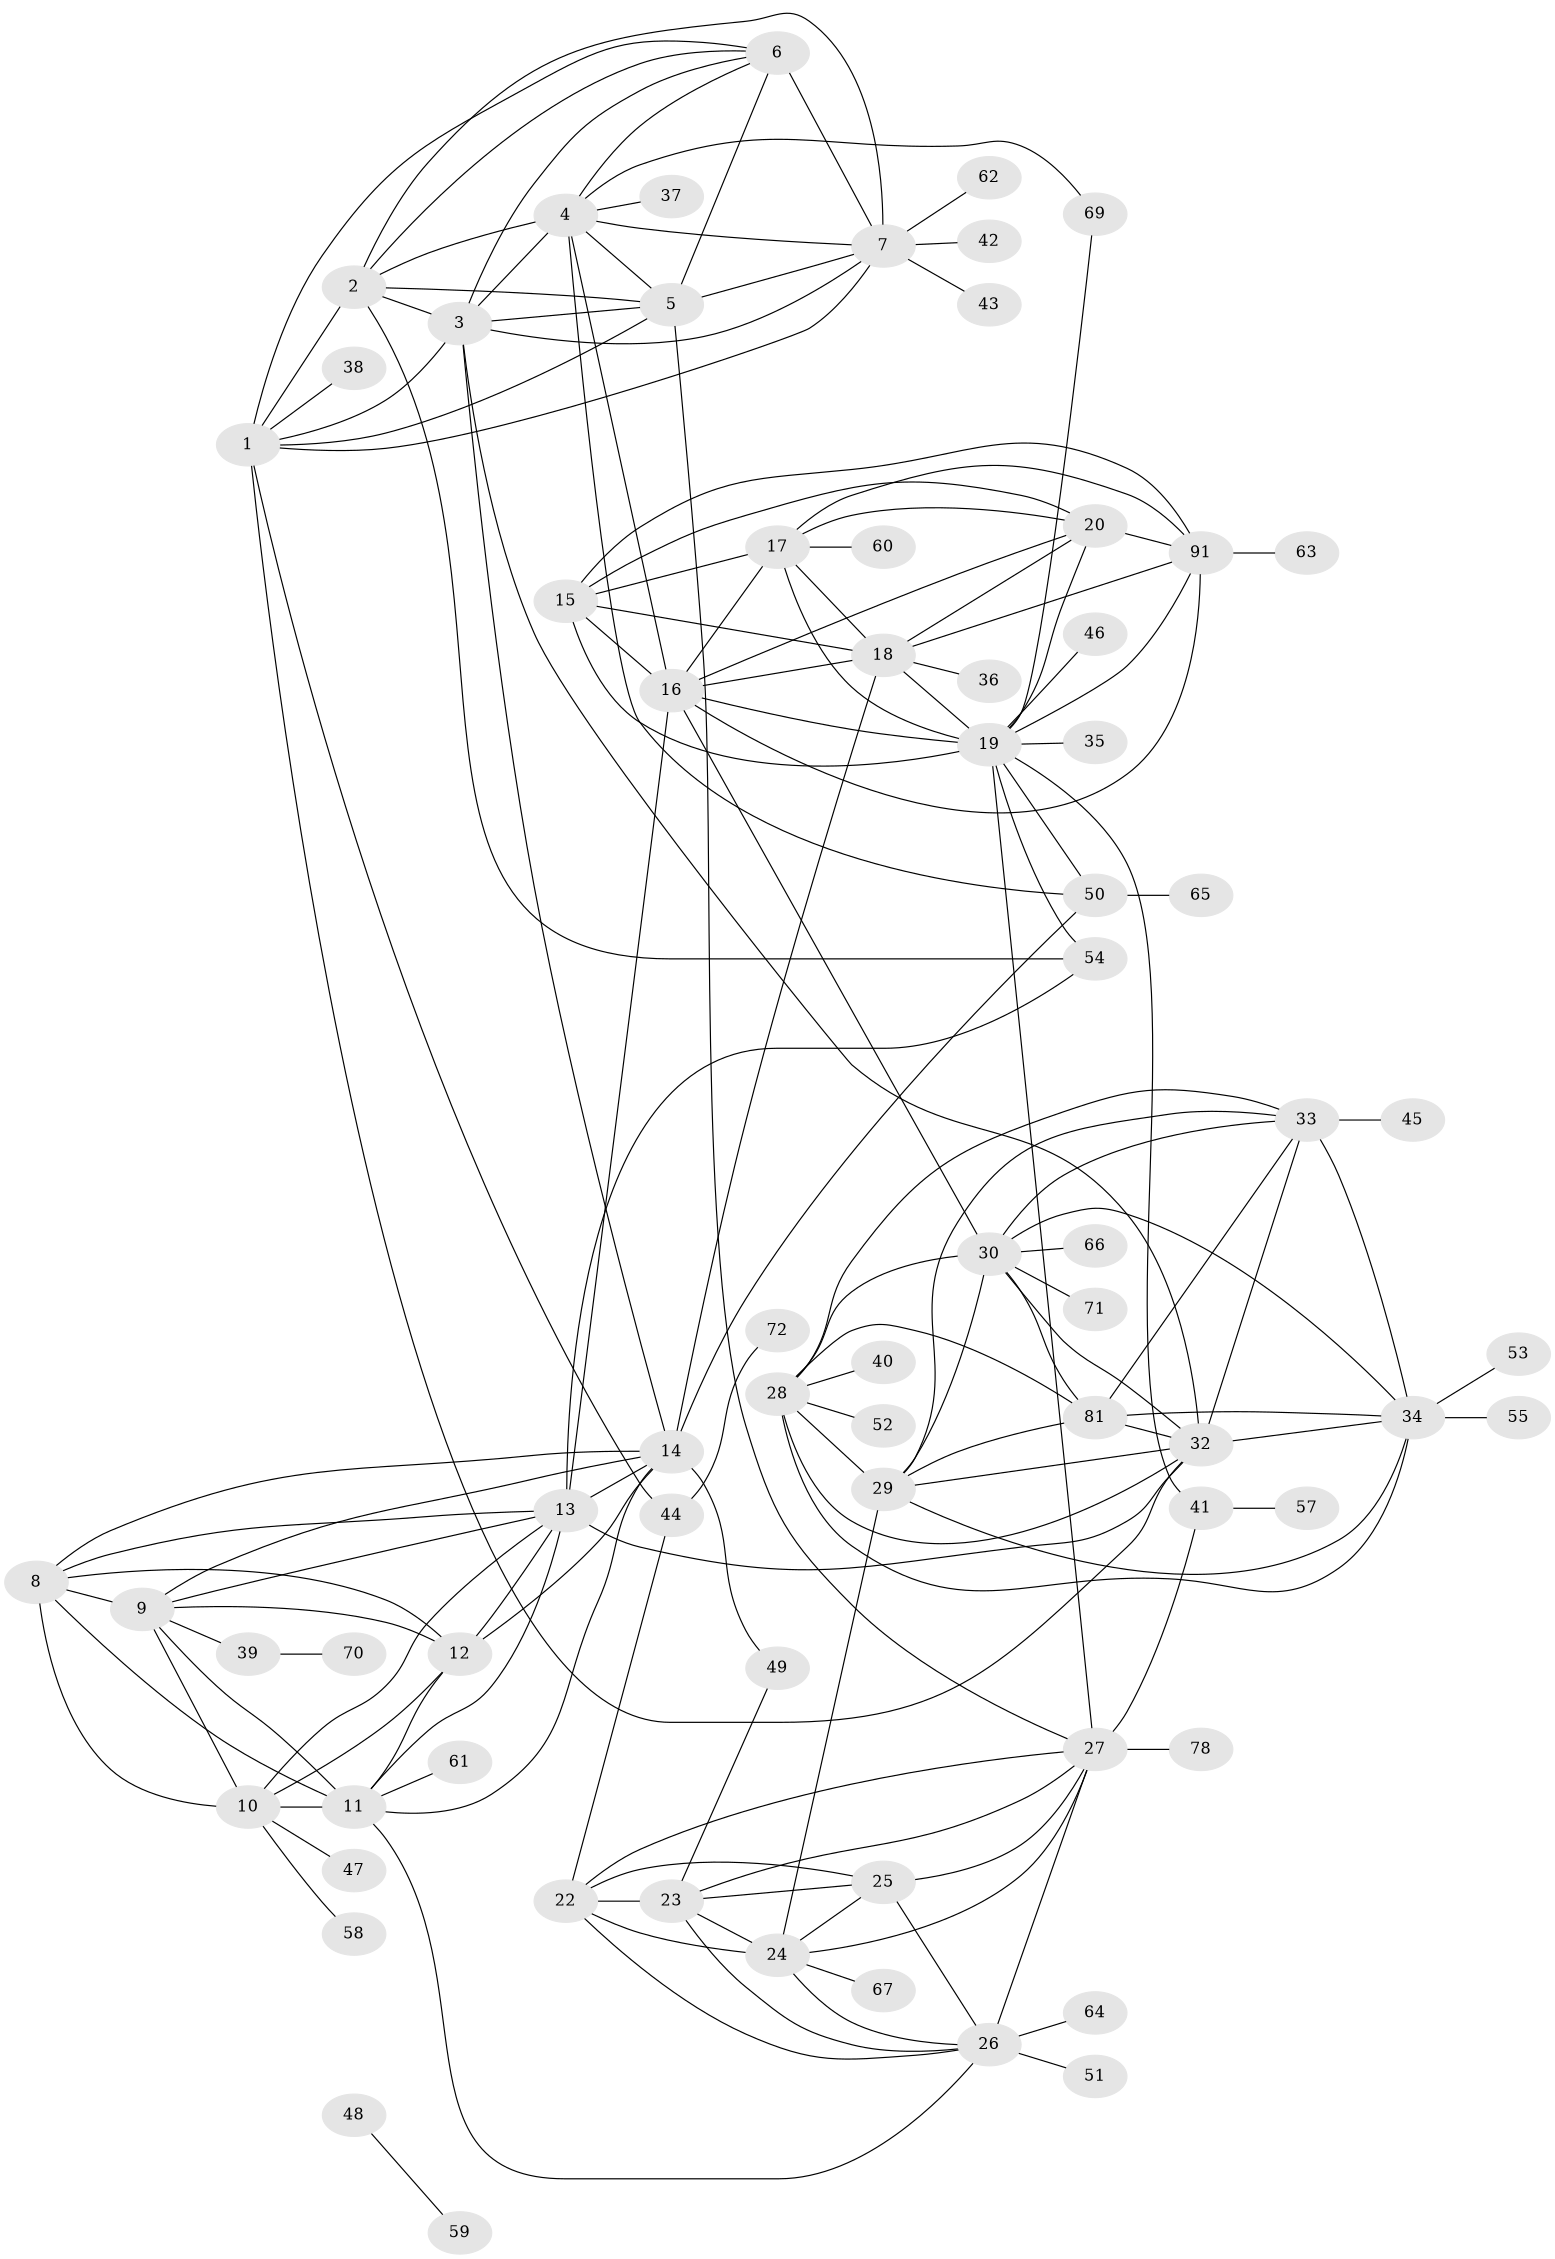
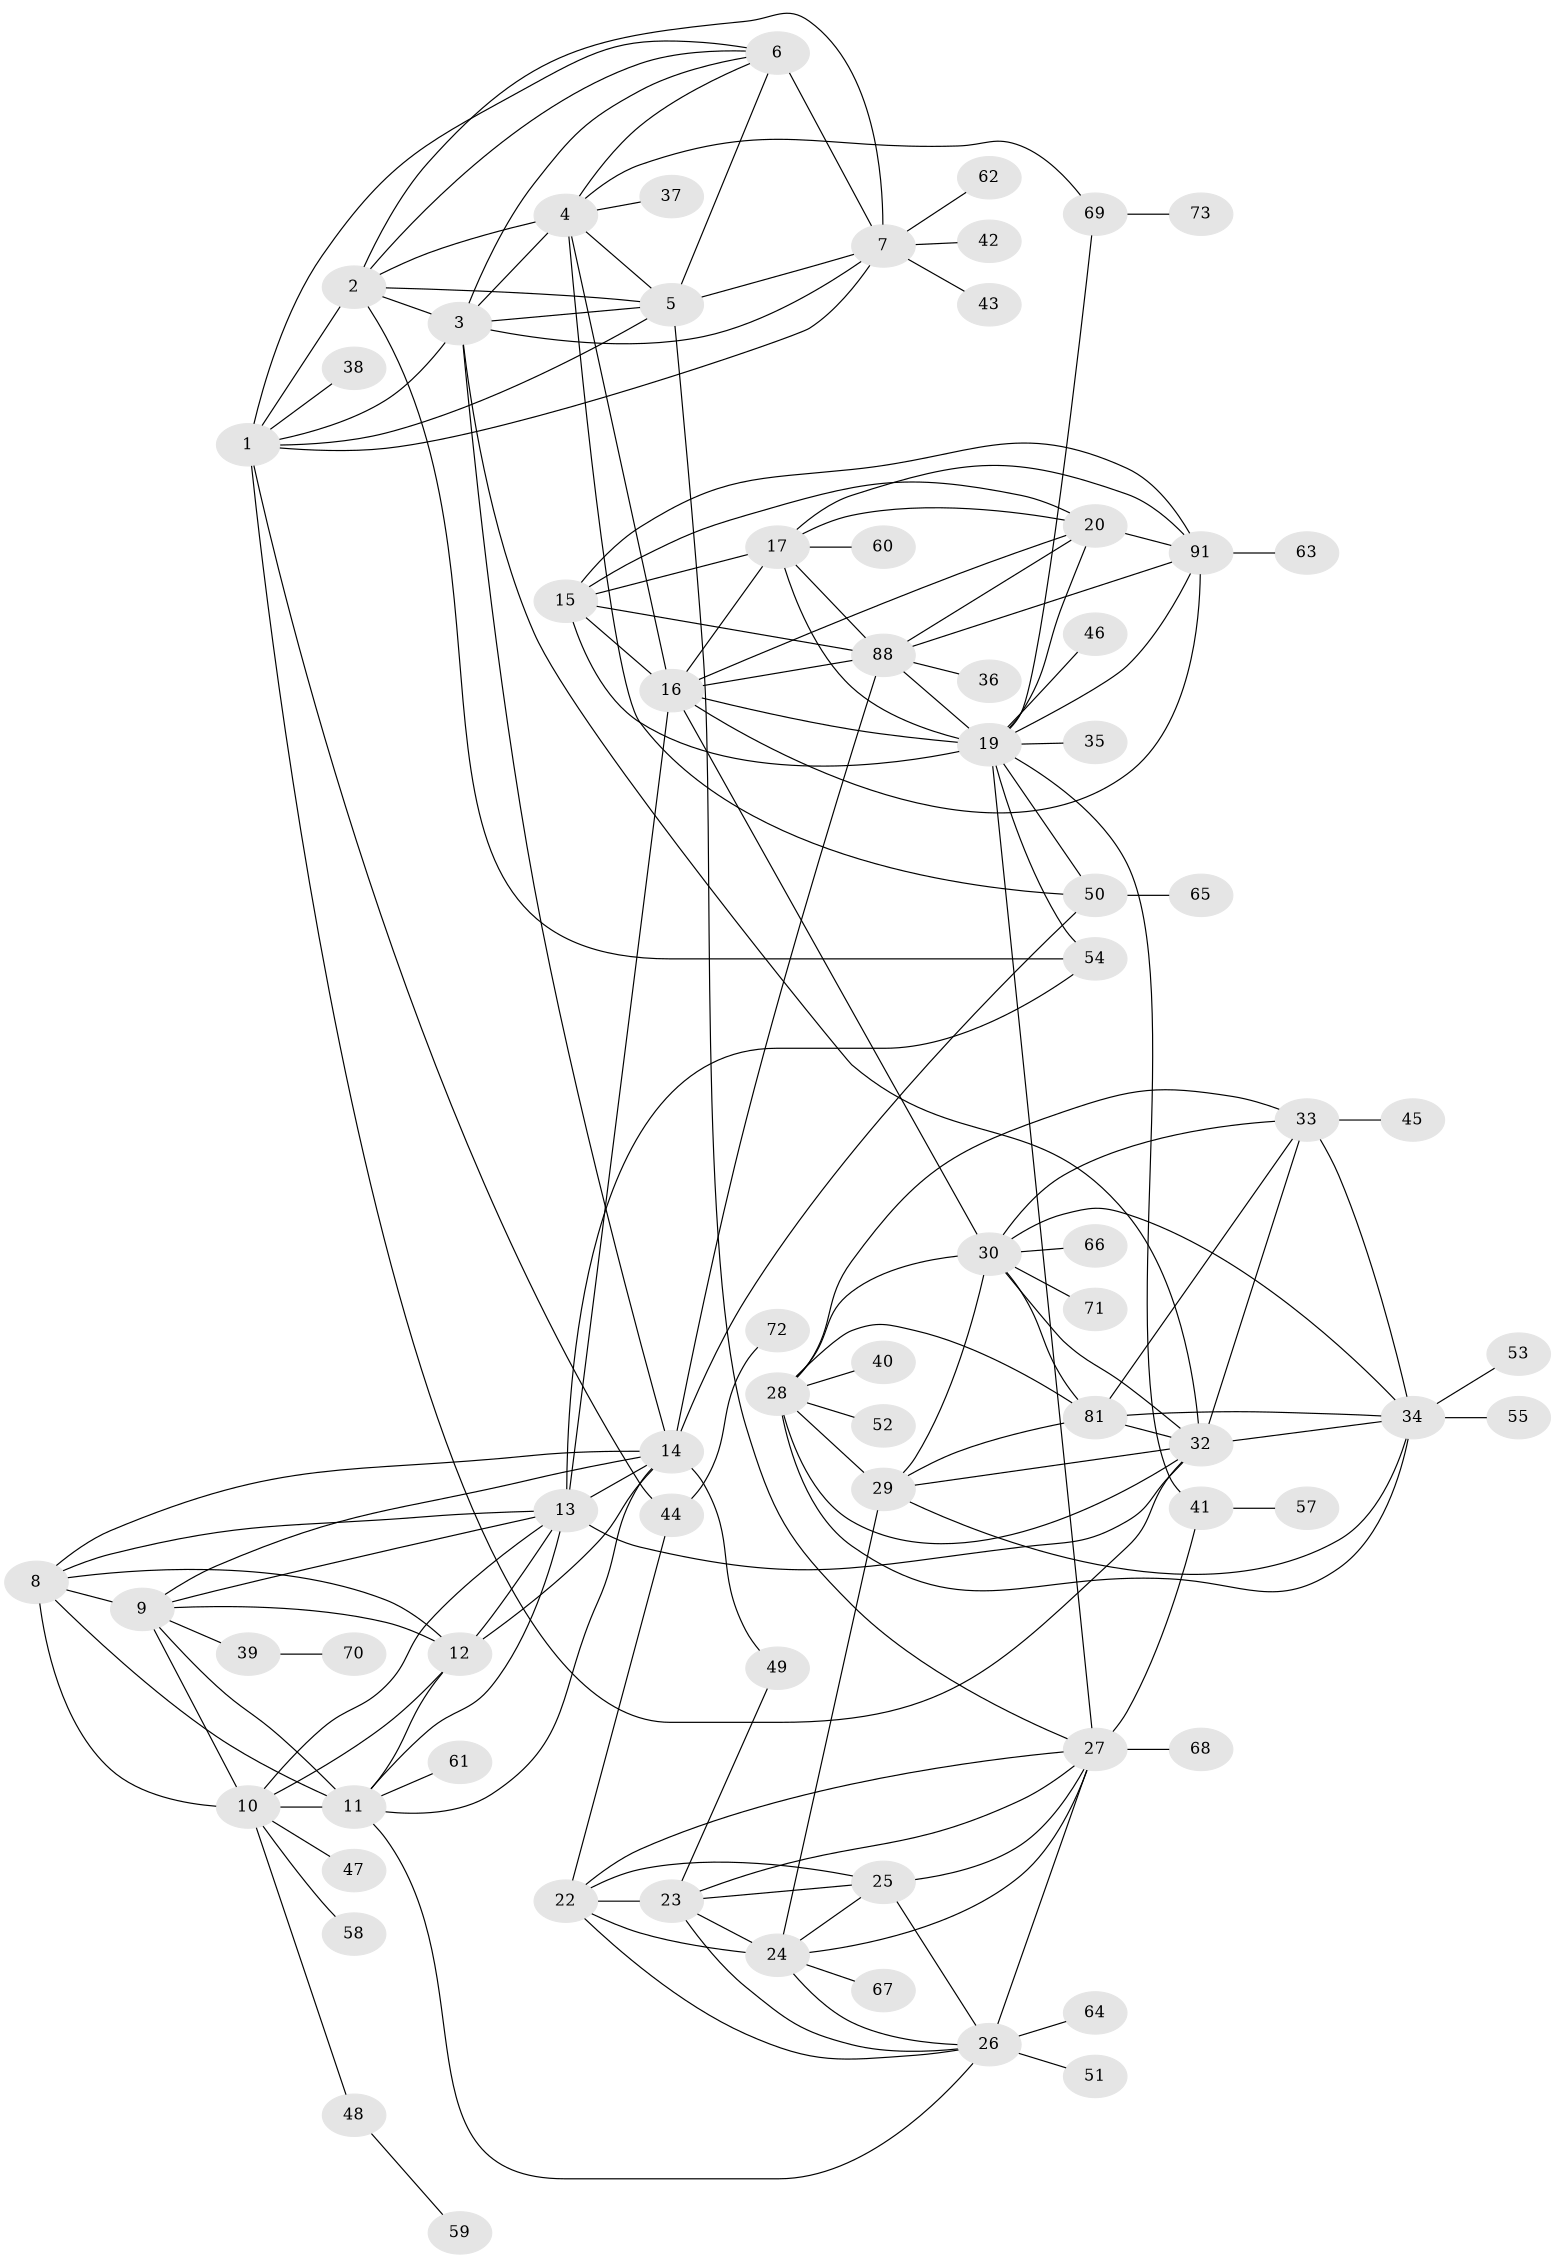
node "73": added
edge "4" -- "7": removed
node "18": label "18" -> "88"
edge "33" -- "29": removed
node "78": label "78" -> "68"
edge "10" -- "48": added
